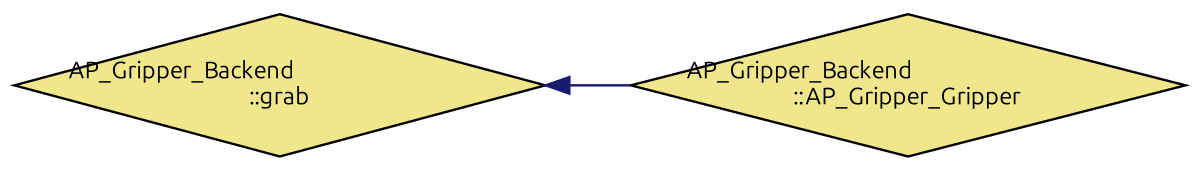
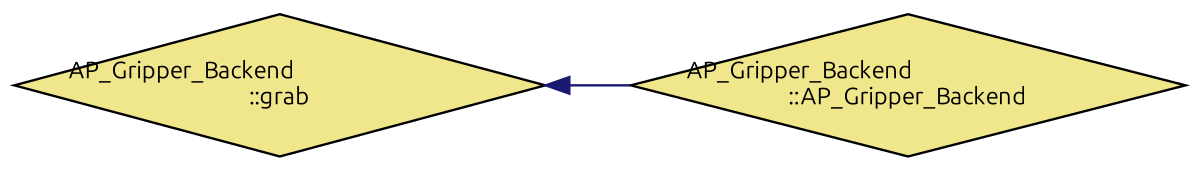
node "AP_Gripper_Backend ::AP_Gripper_Gripper": label "AP_Gripper_Backend ::AP_Gripper_Gripper" -> "AP_Gripper_Backend ::AP_Gripper_Backend"
